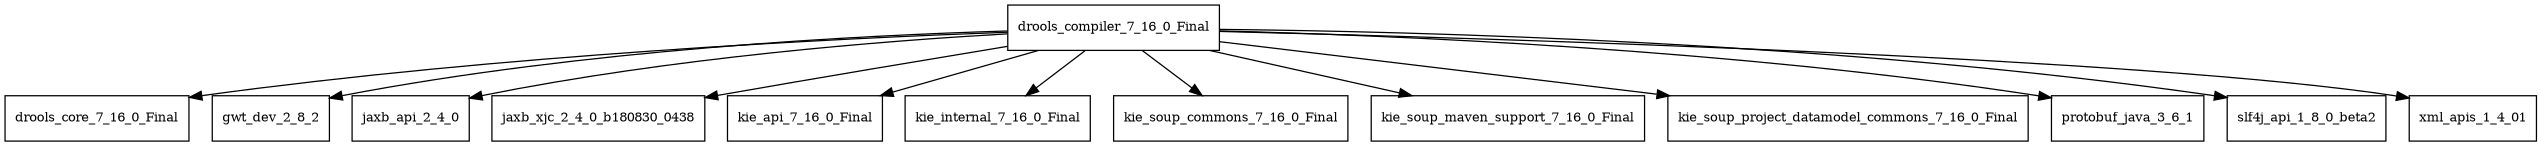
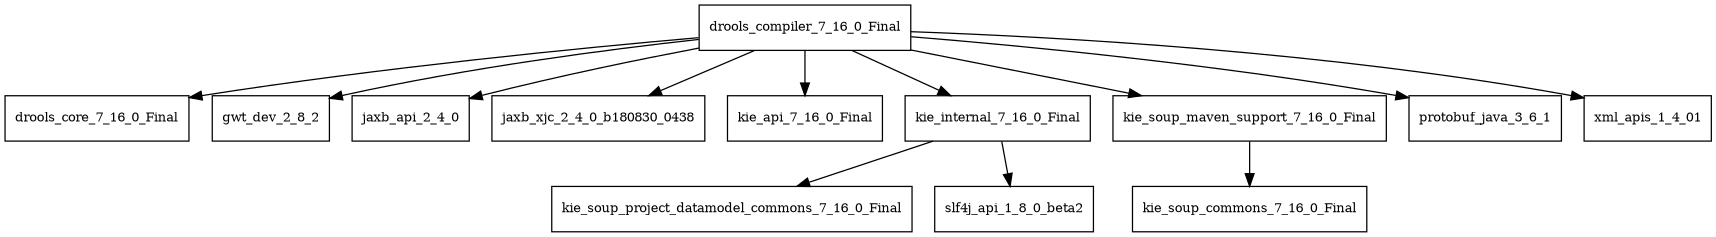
edge "drools_compiler_7_16_0_Final" -> "slf4j_api_1_8_0_beta2": now "kie_internal_7_16_0_Final" -> "slf4j_api_1_8_0_beta2"
edge "drools_compiler_7_16_0_Final" -> "kie_soup_project_datamodel_commons_7_16_0_Final": now "kie_internal_7_16_0_Final" -> "kie_soup_project_datamodel_commons_7_16_0_Final"
edge "drools_compiler_7_16_0_Final" -> "kie_soup_commons_7_16_0_Final": now "kie_soup_maven_support_7_16_0_Final" -> "kie_soup_commons_7_16_0_Final"
